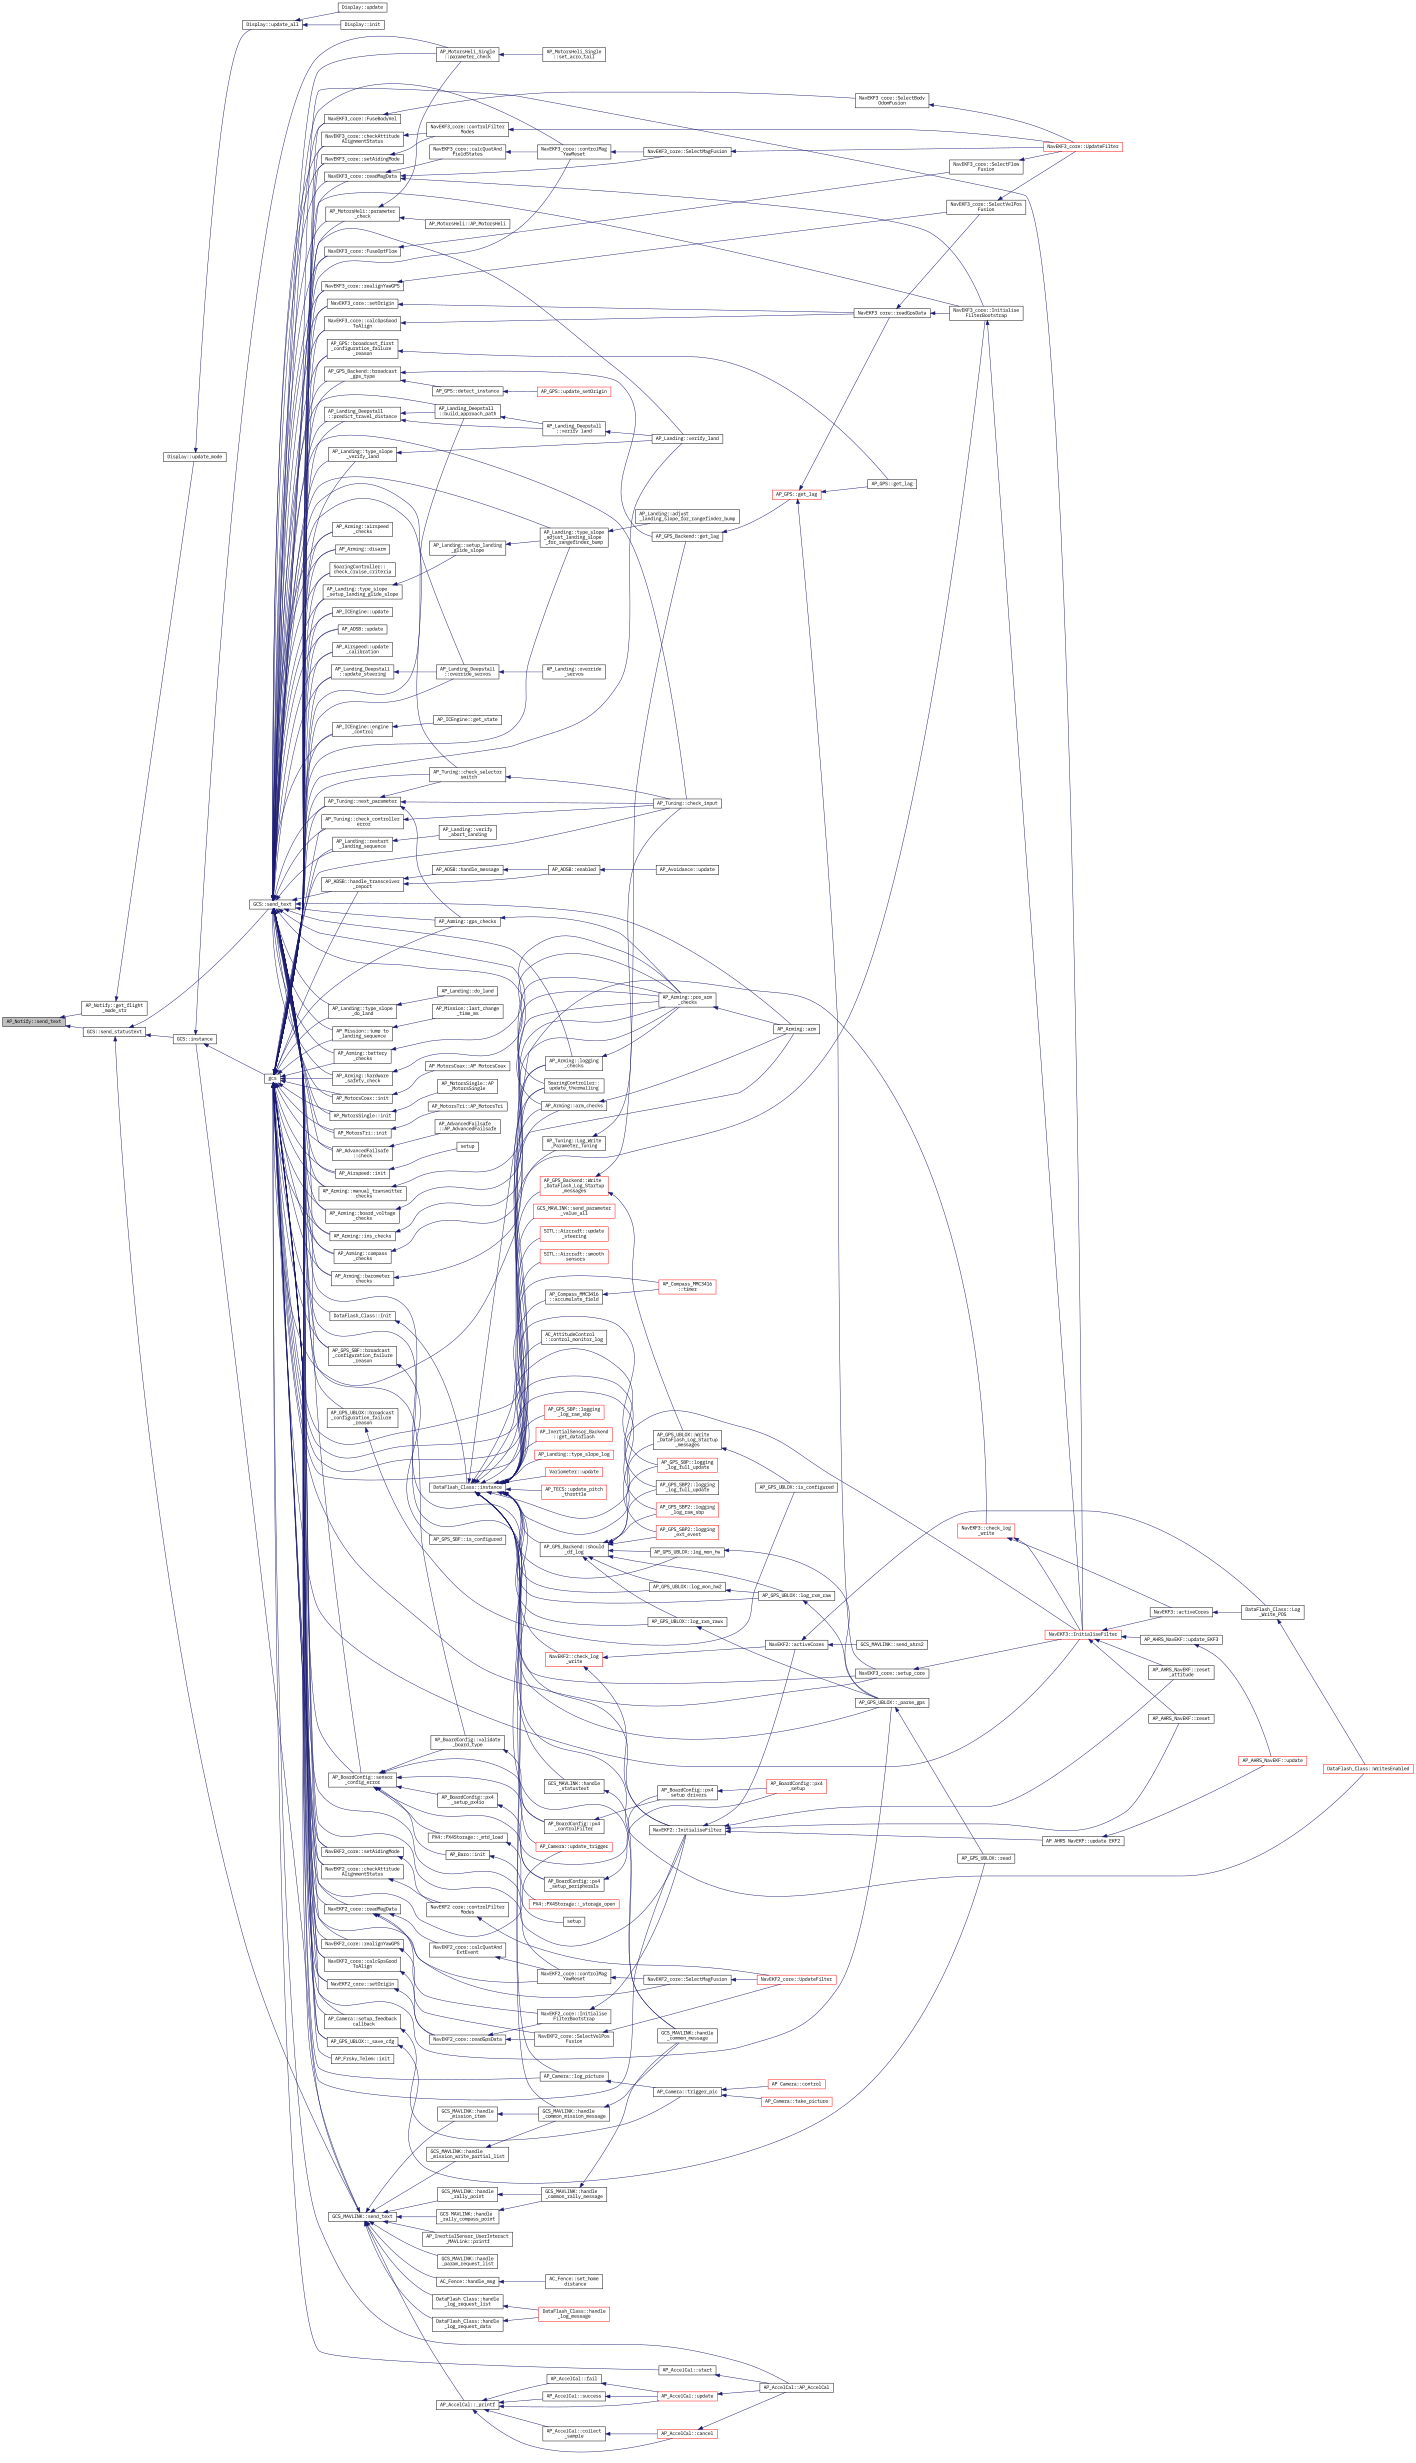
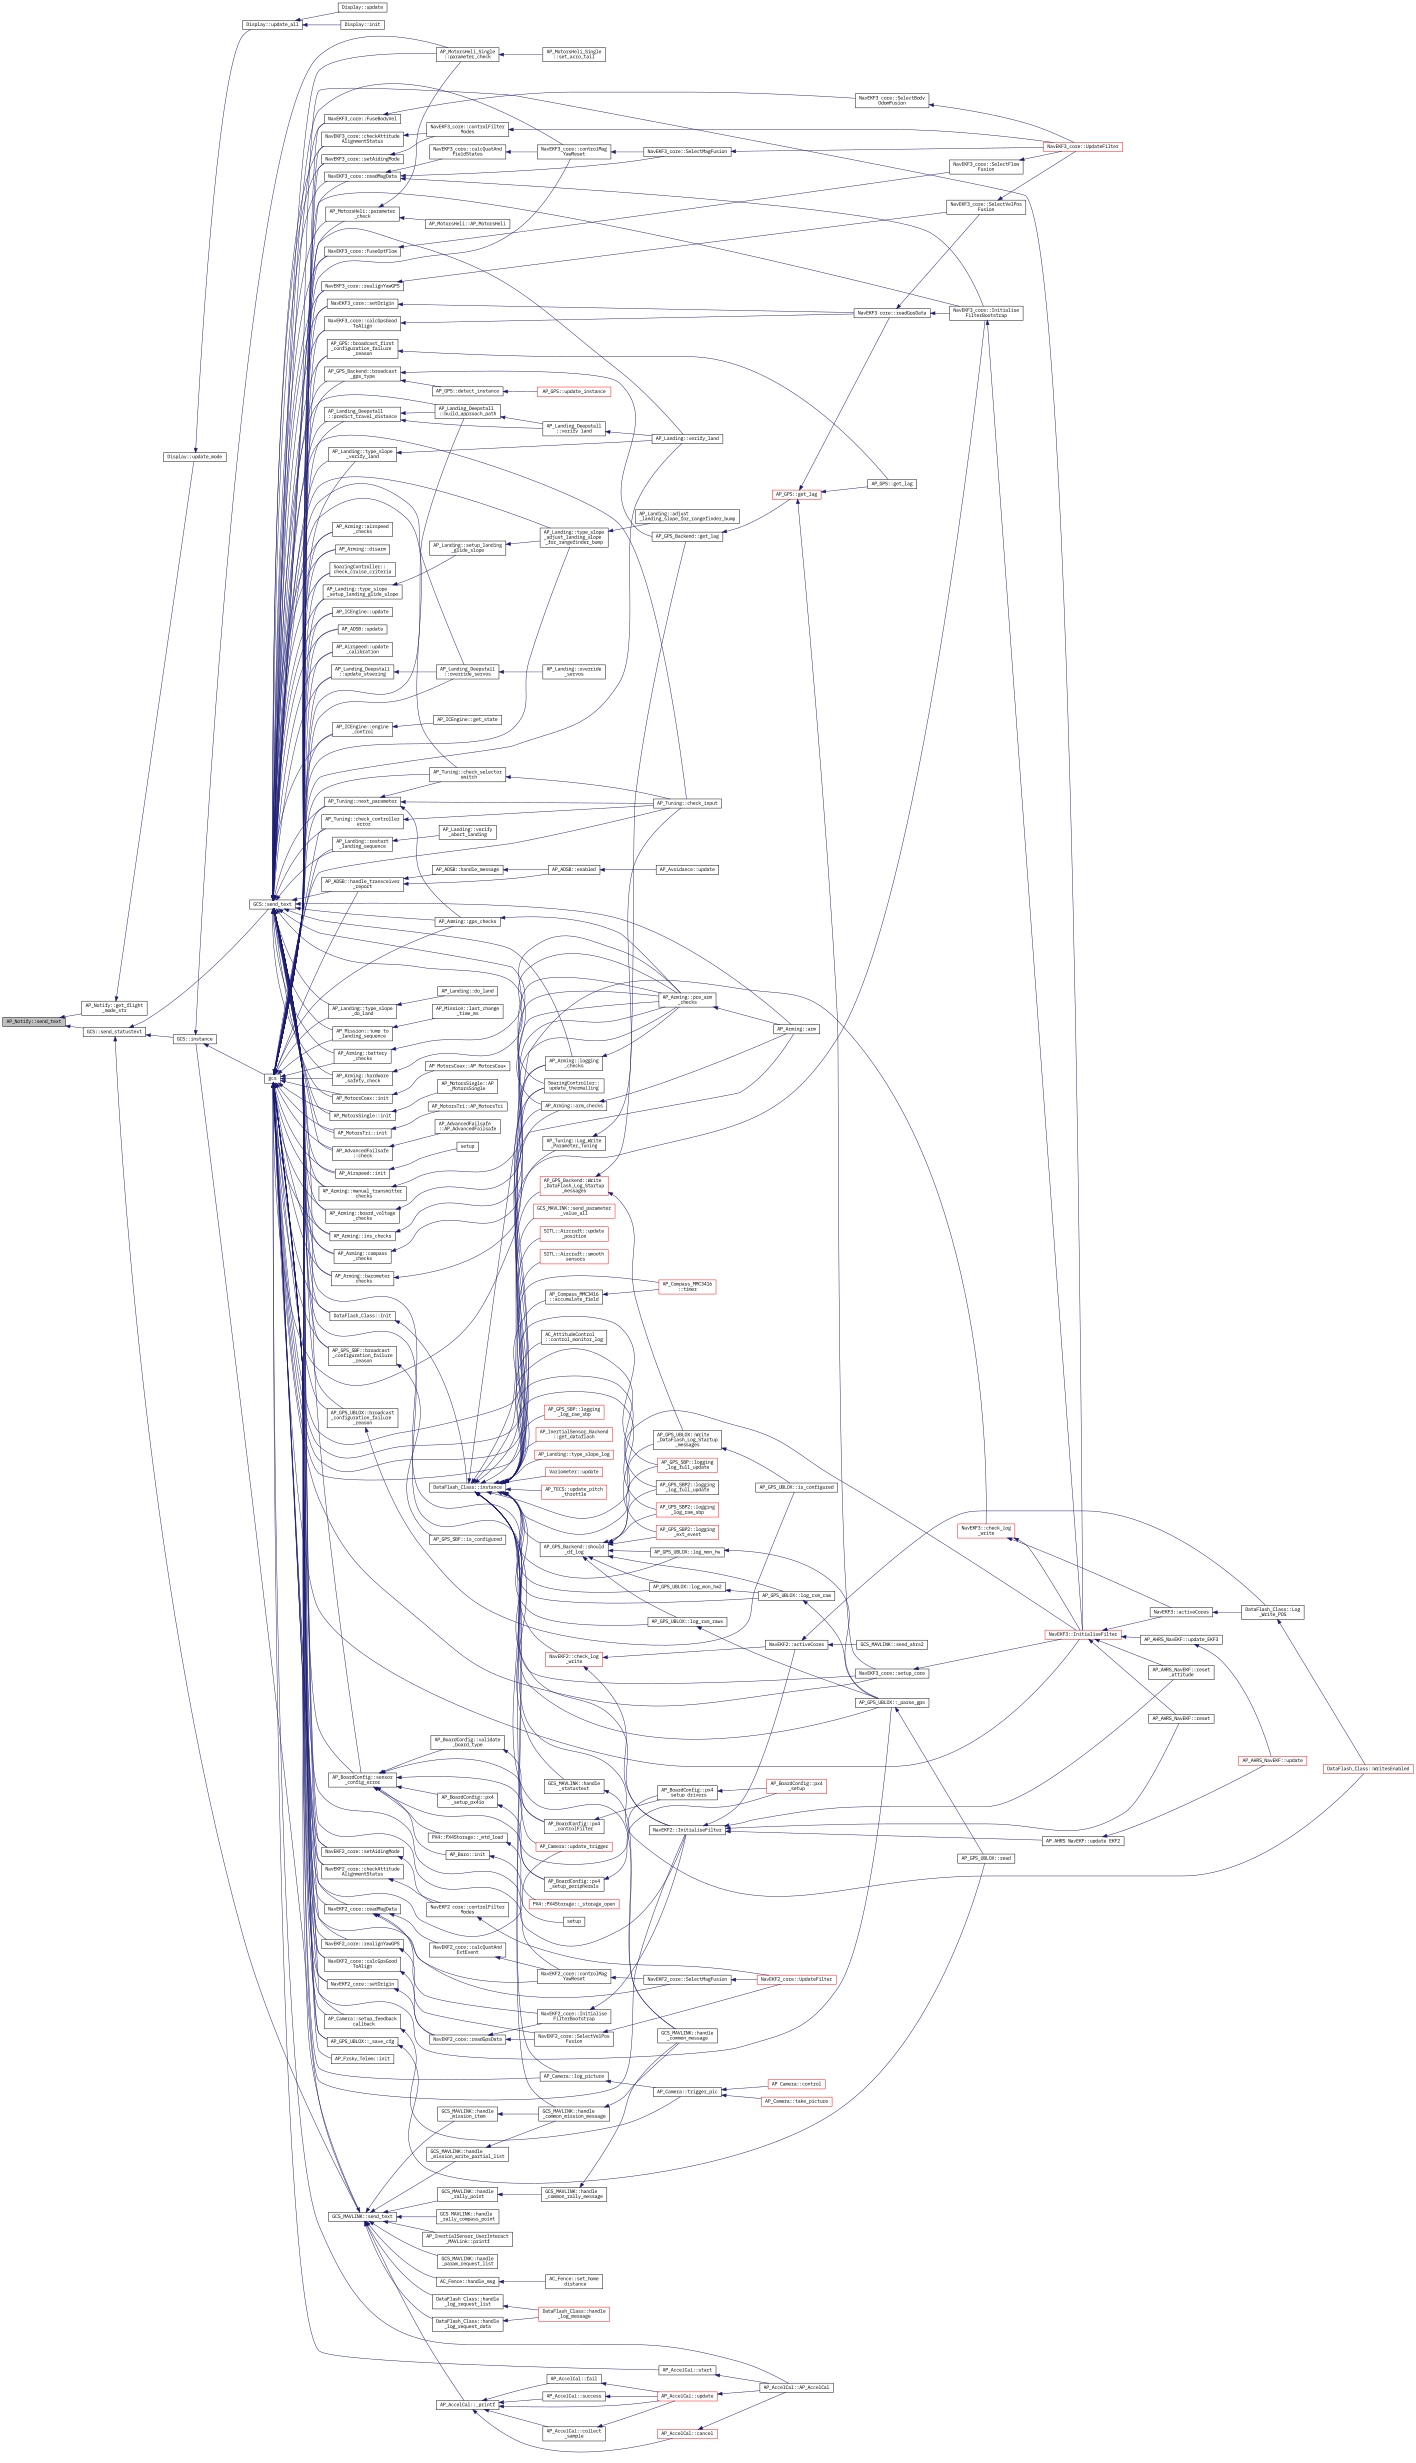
node "AP_GPS::update_setOrigin": label "AP_GPS::update_setOrigin" -> "AP_GPS::update_instance"
node "SITL::Aircraft::update _steering": label "SITL::Aircraft::update _steering" -> "SITL::Aircraft::update _position"
edge "AP_GPS_UBLOX::broadcast _configuration_failure _reason" -> "gcs": added
edge "AP_BoardConfig::validate _board_type" -> "GCS::send_text": now "DataFlash_Class::Init" -> "GCS::send_text"
edge "GCS_MAVLINK::handle _common_rally_message" -> "GCS_MAVLINK::handle _rally_compass_point": removed
edge "AP_AccelCal::cancel" -> "AP_AccelCal::collect _sample": now "AP_AccelCal::update" -> "AP_AccelCal::collect _sample"
